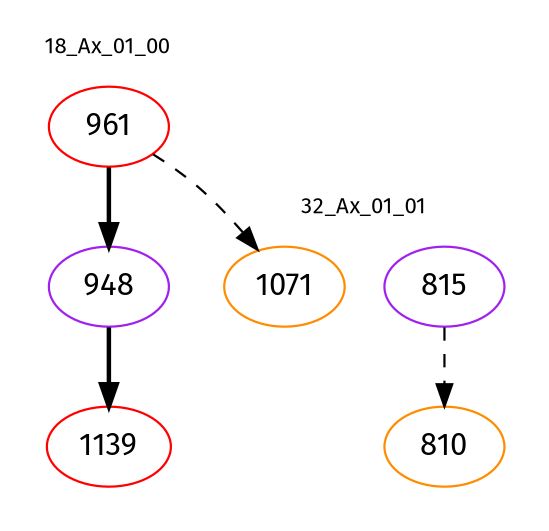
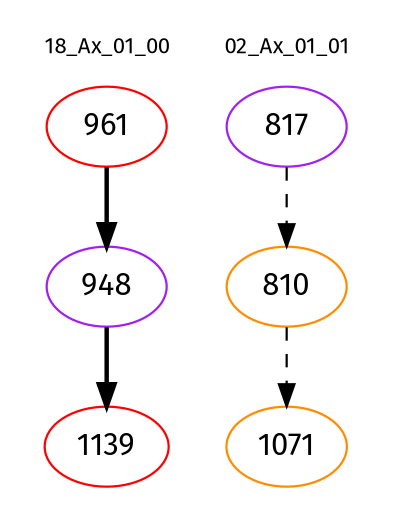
edge "961" -> "1071": now "810" -> "1071"
cluster "32_Ax_01_01": label "32_Ax_01_01" -> "02_Ax_01_01"
node "815": label "815" -> "817"
